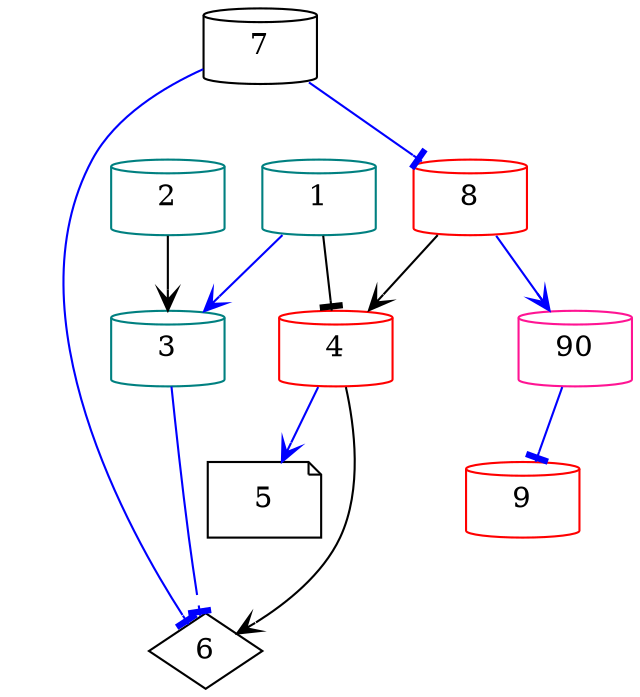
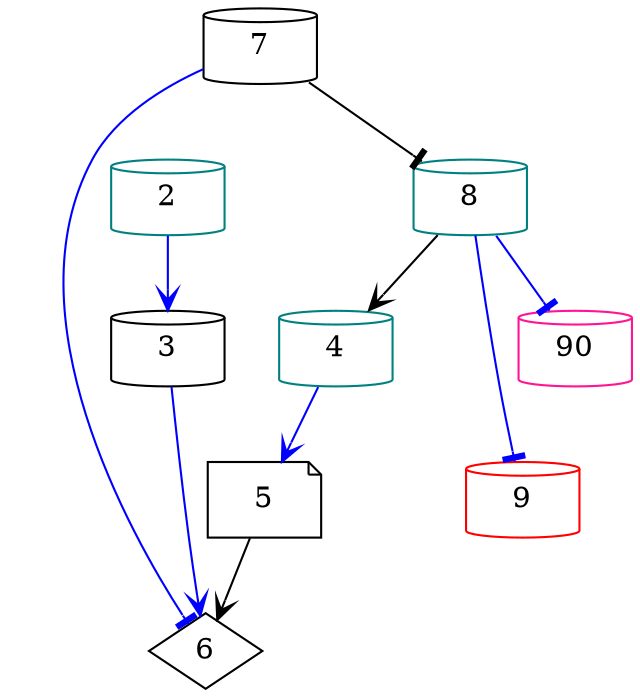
edge "7" -> "8": color blue -> black
node "1": removed
node "8": color red -> teal
edge "2" -> "3": color black -> blue
edge "8" -> "90": arrowhead vee -> tee
node "3": color teal -> black
node "4": color red -> teal
edge "90" -> "9": now "8" -> "9"
edge "3" -> "6": arrowhead tee -> vee
edge "4" -> "6": now "5" -> "6"
